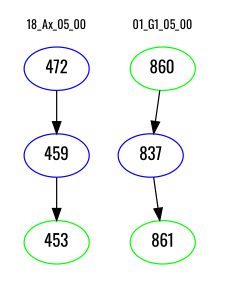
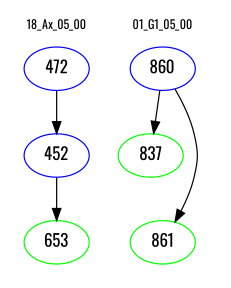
node "860": color green -> blue
node "459": label "459" -> "452"
node "837": color blue -> green
edge "837" -> "861": now "860" -> "861"
node "453": label "453" -> "653"
